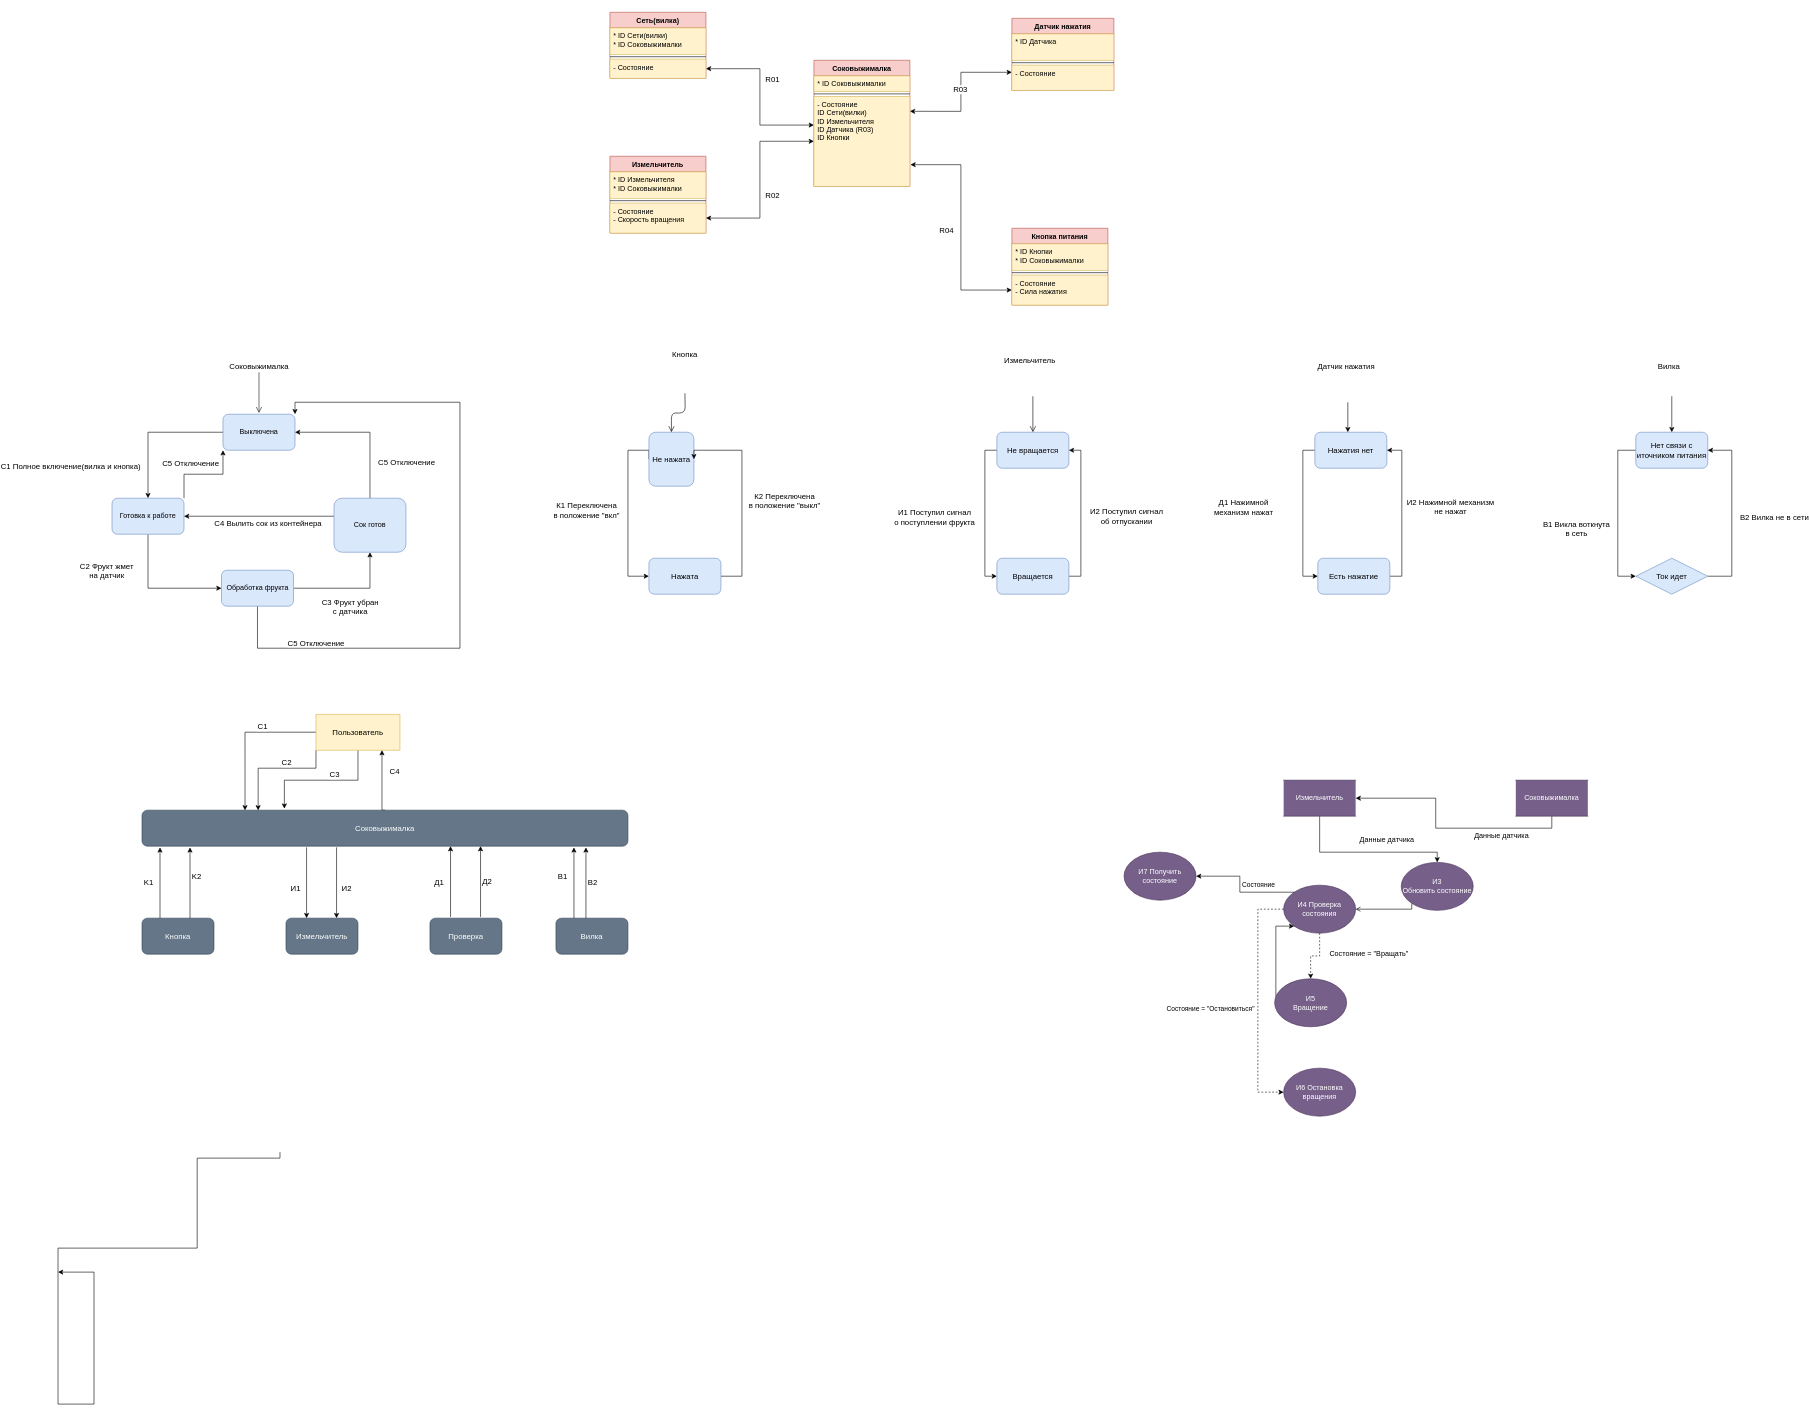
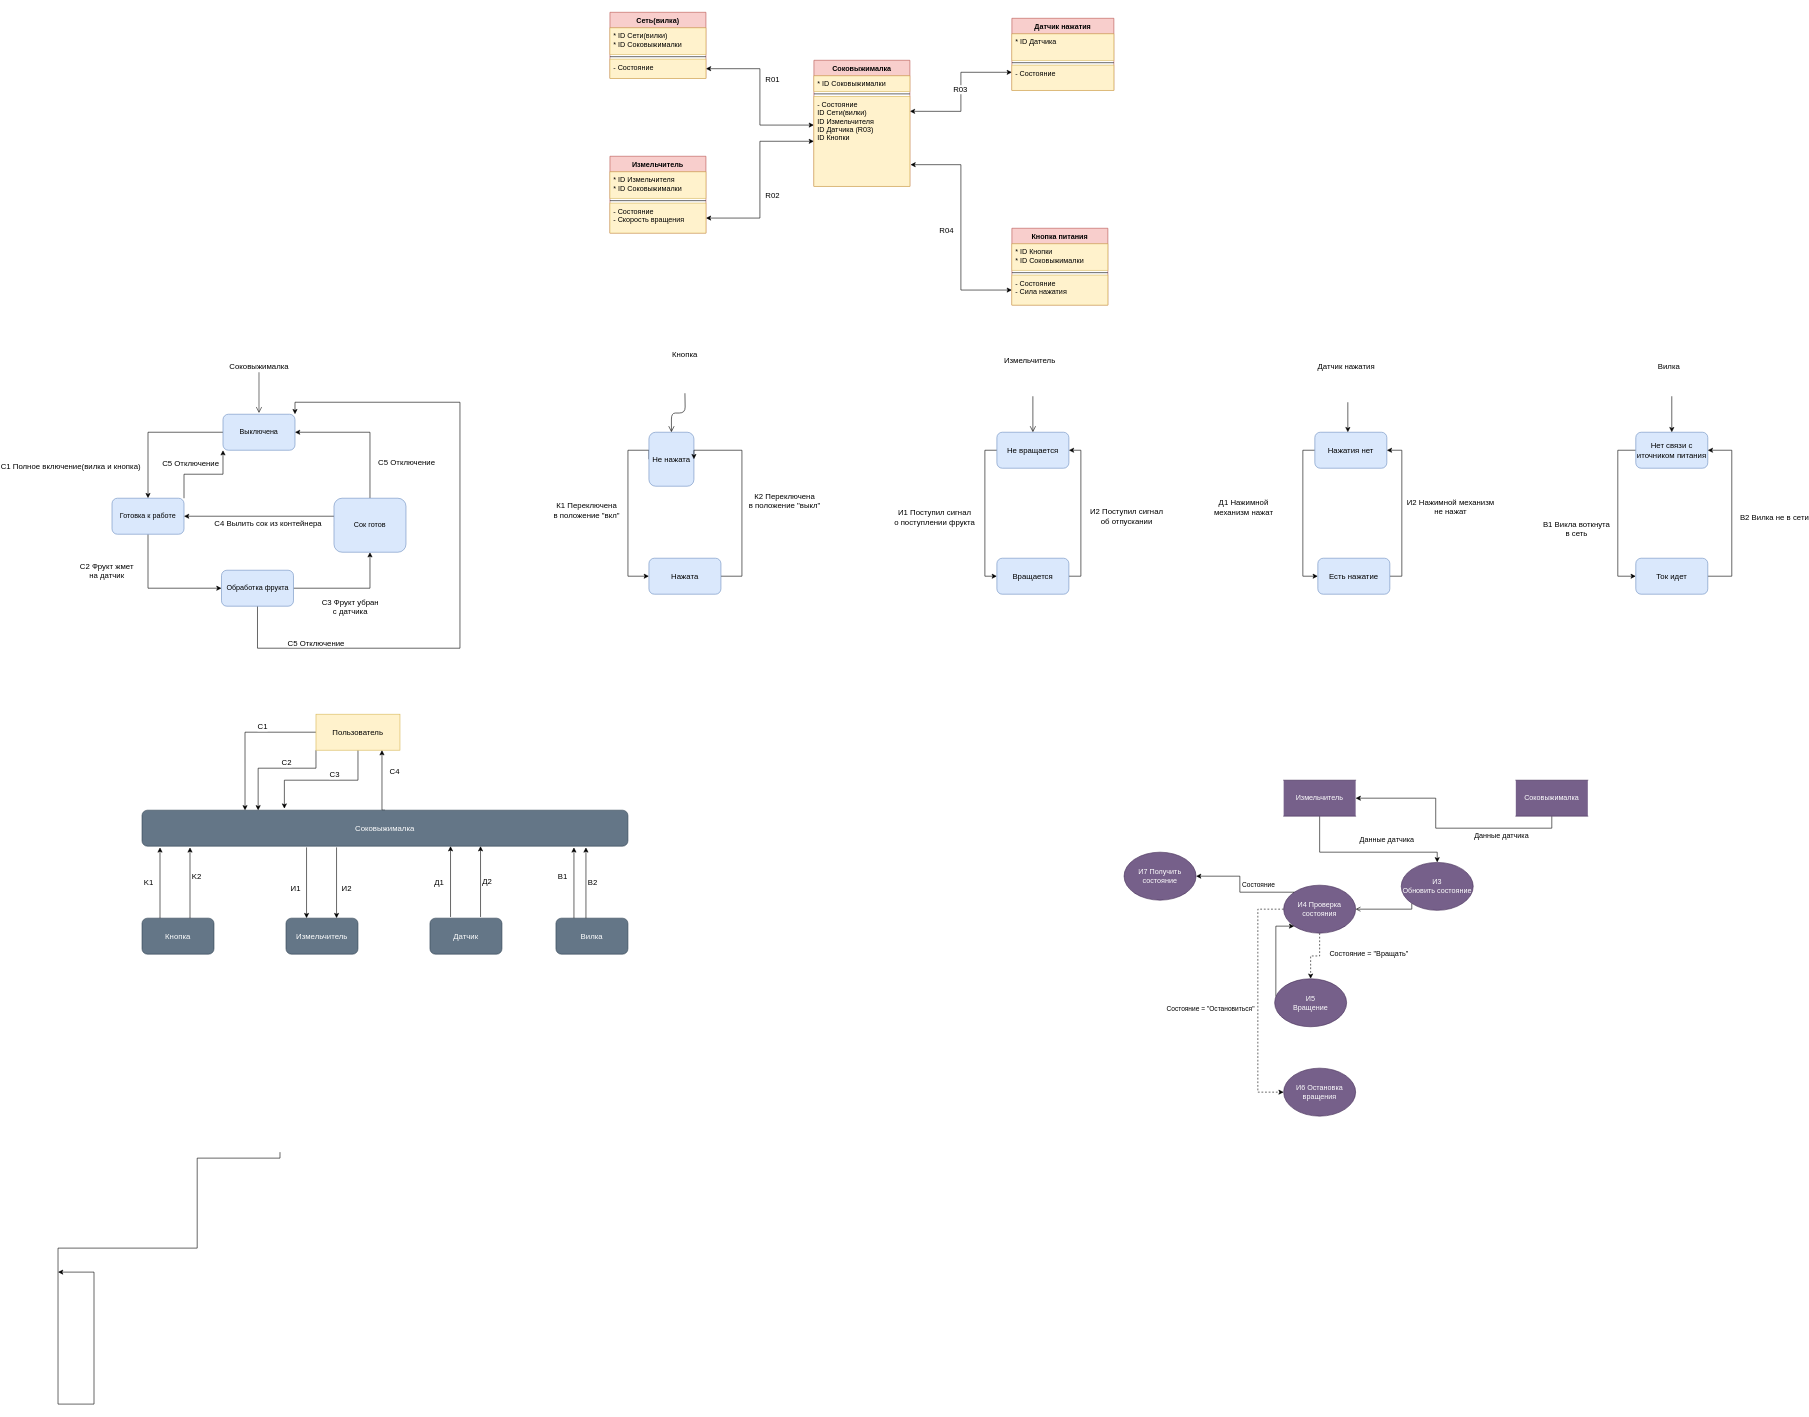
node "Ток идет": shape diamond -> rounded rectangle
node "Проверка": label "Проверка" -> "Датчик"
